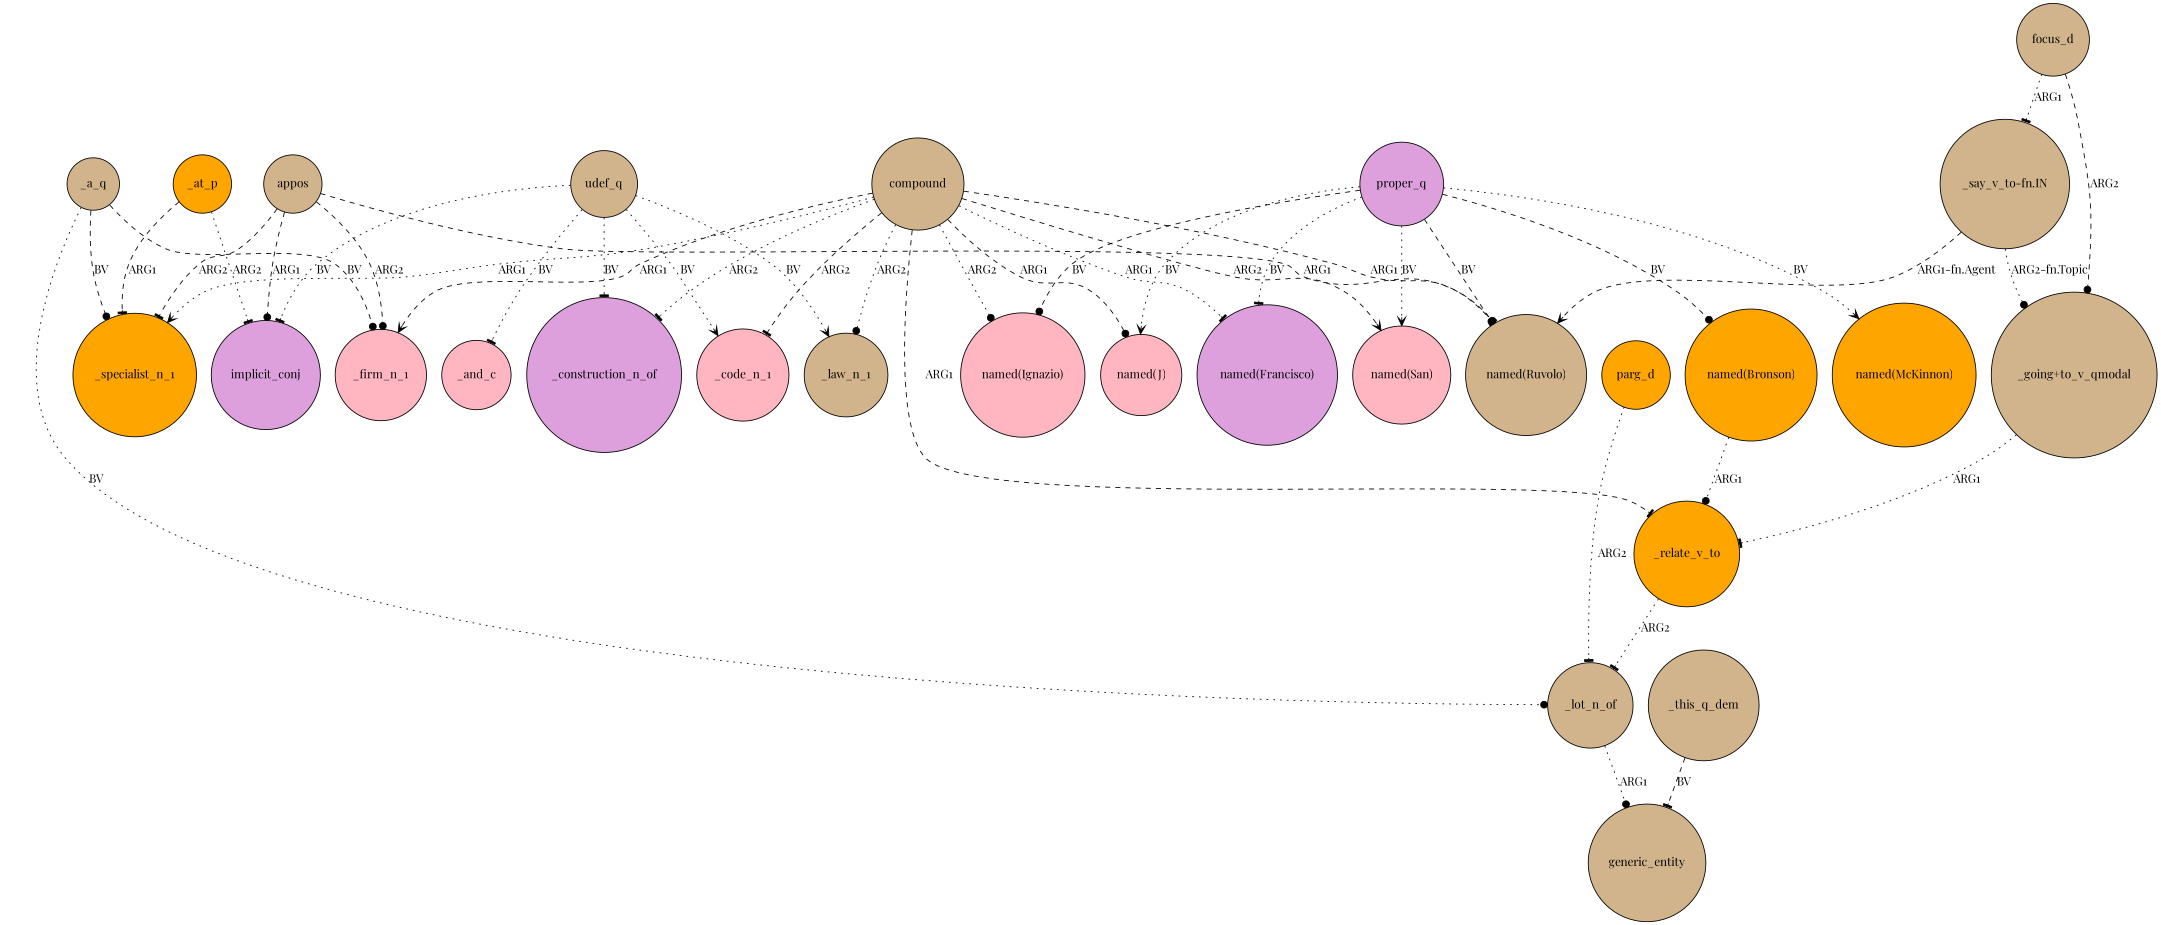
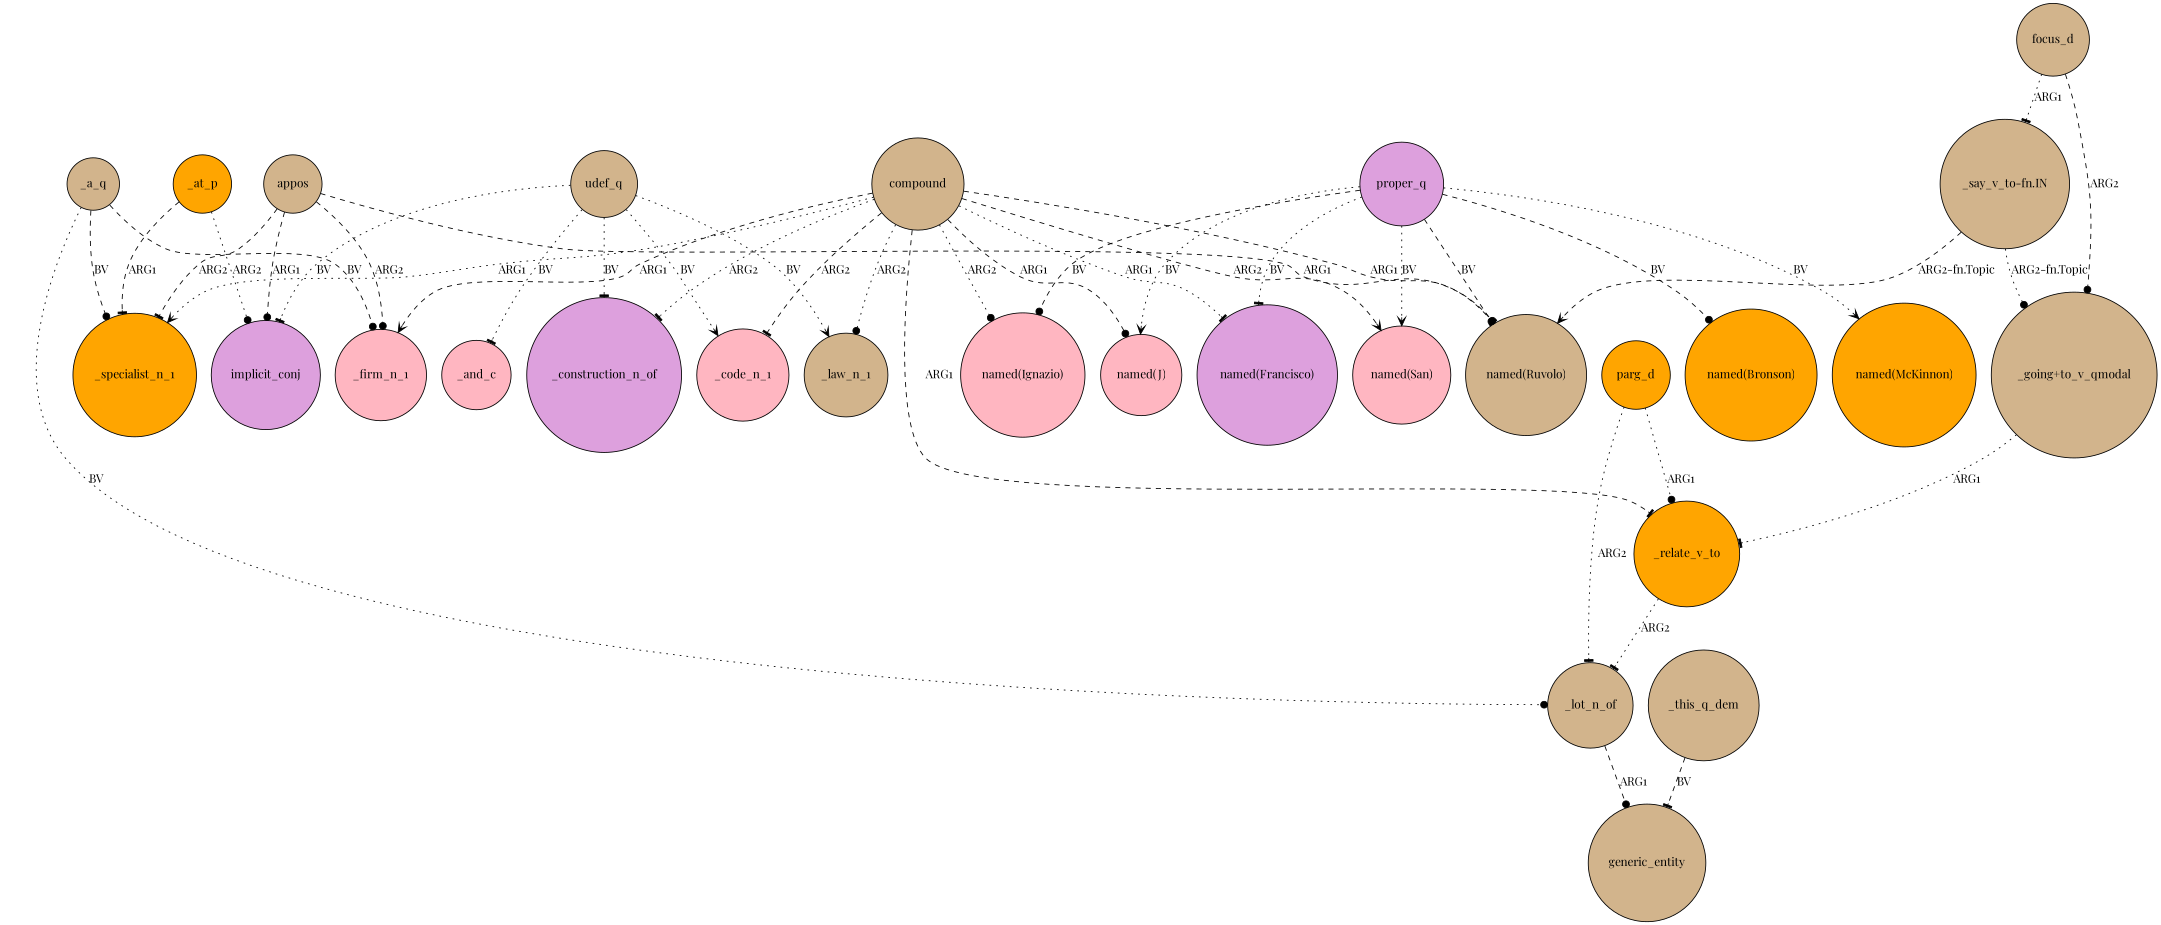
edge "_at_p" -> "implicit_conj": arrowhead tee -> dot
edge "_say_v_to-fn.IN" -> "named(Ruvolo)": label "ARG1-fn.Agent" -> "ARG2-fn.Topic"
edge "named(Bronson)" -> "_relate_v_to": now "parg_d" -> "_relate_v_to"
edge "_lot_n_of" -> "generic_entity": style dotted -> dashed
